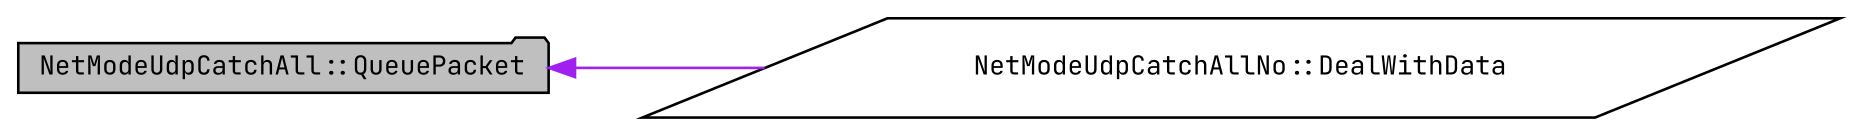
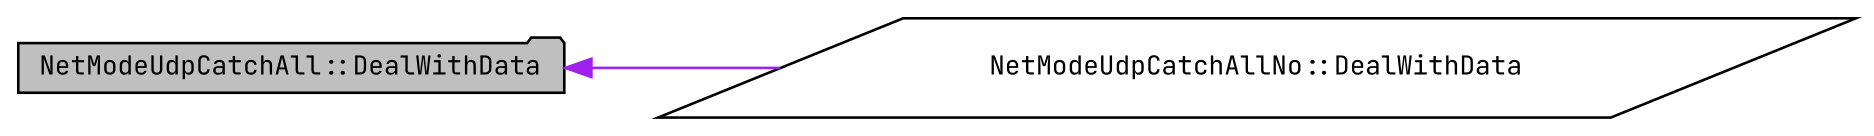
node "NetModeUdpCatchAll::QueuePacket": label "NetModeUdpCatchAll::QueuePacket" -> "NetModeUdpCatchAll::DealWithData"
